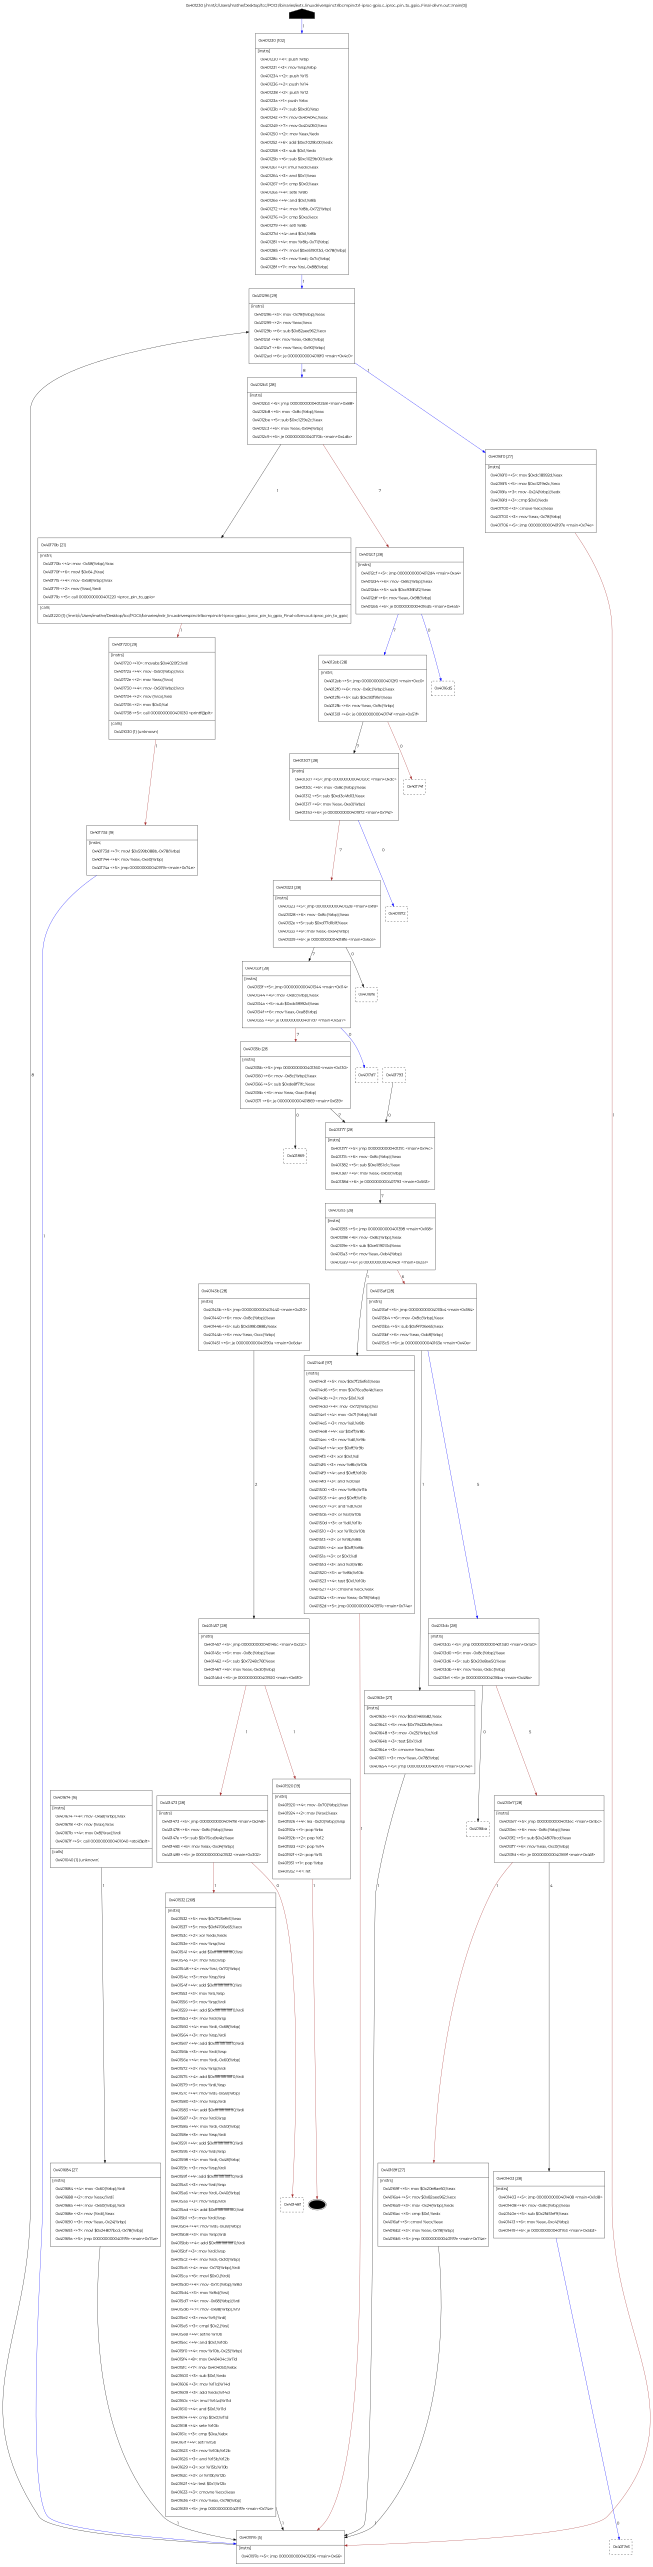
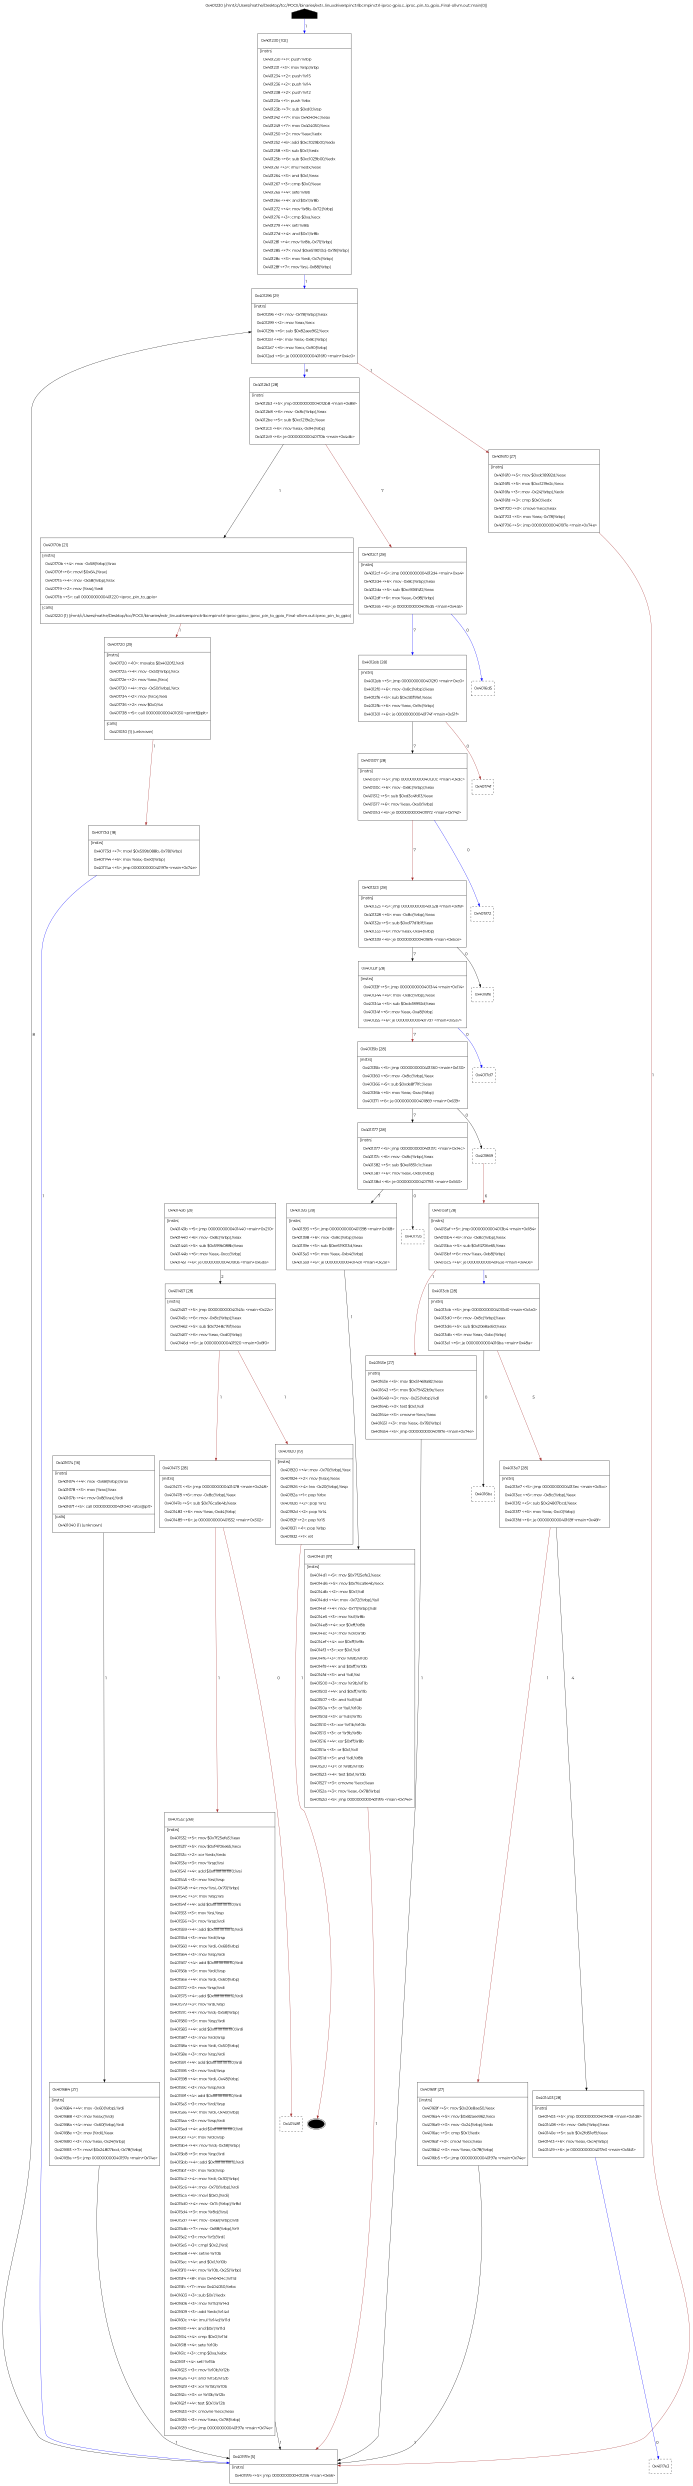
edge "0x401296 [29]" -> "0x4016f0 [27]": color blue -> brown
edge "0x401793" -> "0x401377 [28]": reversed
edge "0x401393 [28]" -> "0x4013af [28]": now "0x401869" -> "0x4013af [28]"
edge "0x4013af [28]" -> "0x40163e [27]": color black -> brown
